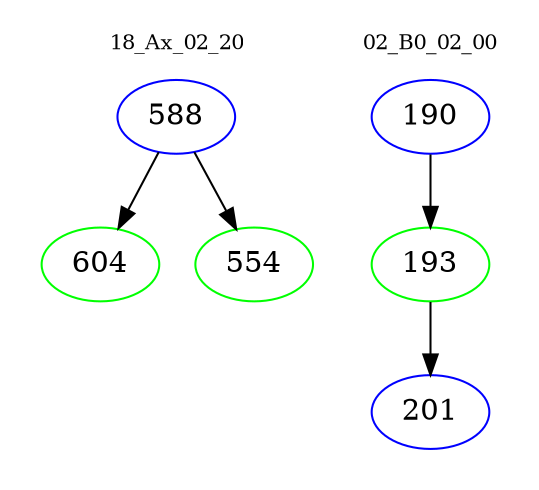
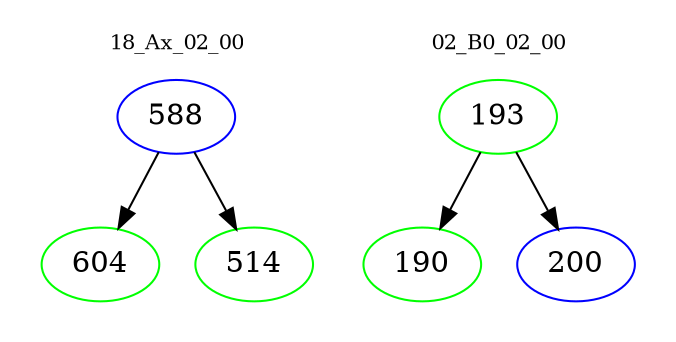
cluster "18_Ax_02_20": label "18_Ax_02_20" -> "18_Ax_02_00"
node "190": color blue -> green
edge "190" -> "193": reversed
node "554": label "554" -> "514"
node "201": label "201" -> "200"
